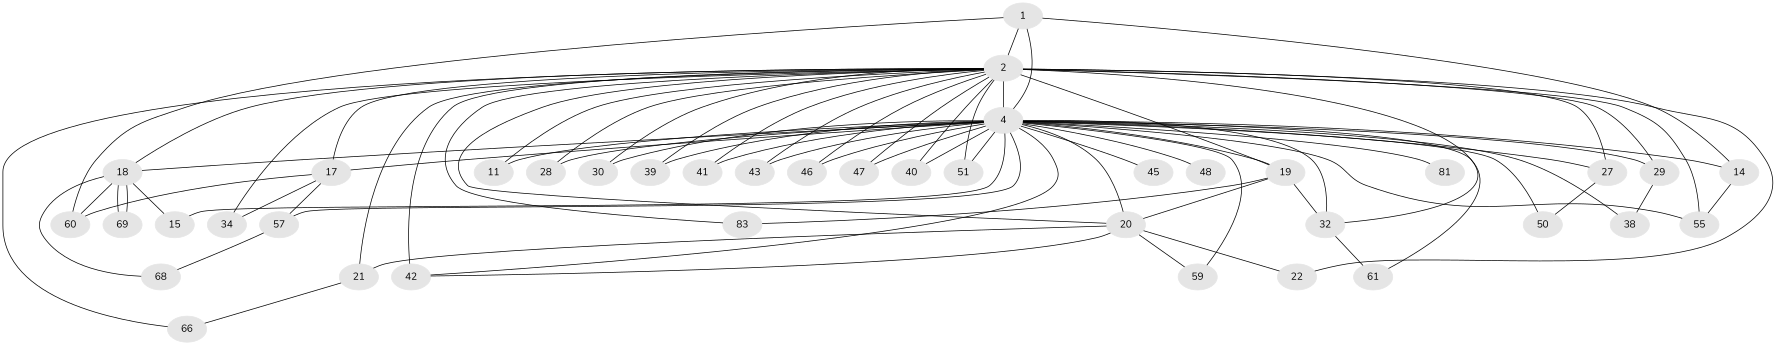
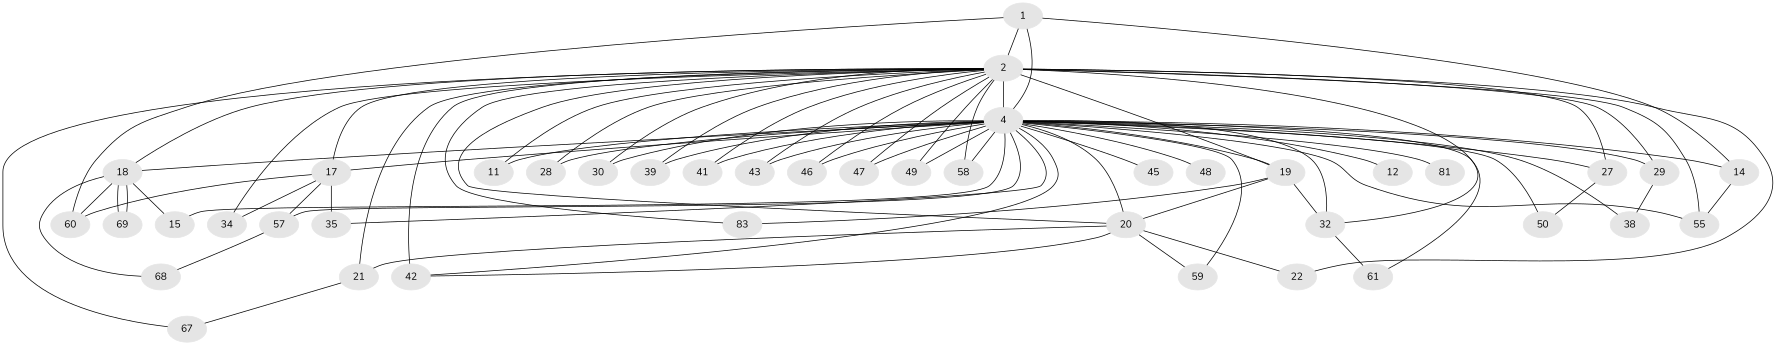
node "40": label "40" -> "49"
node "51": label "51" -> "58"
node "12": added
node "35": added
node "66": label "66" -> "67"
